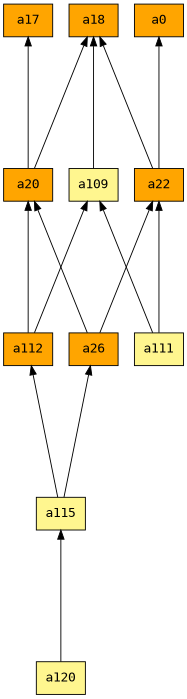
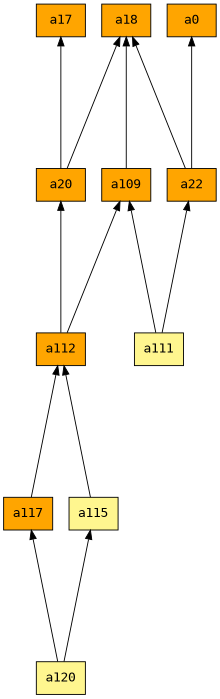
node "a109": fillcolor khaki1 -> orange
node "a26": removed
node "a117": added
